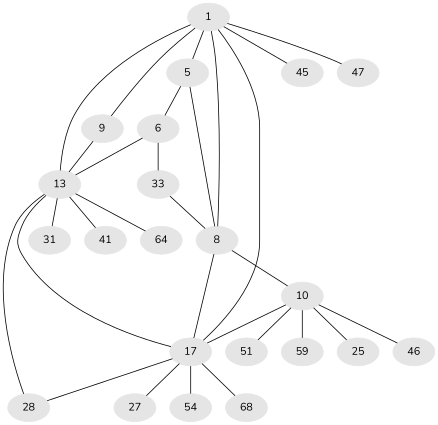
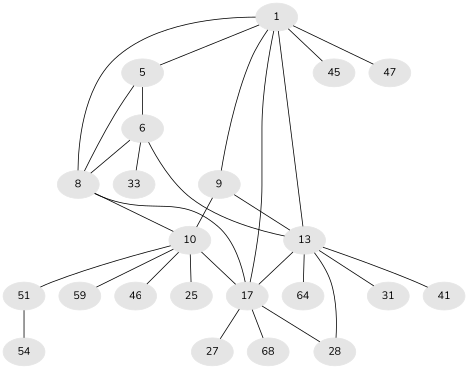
edge "33" -- "8": now "6" -- "8"
edge "9" -- "10": added
edge "17" -- "54": now "51" -- "54"
